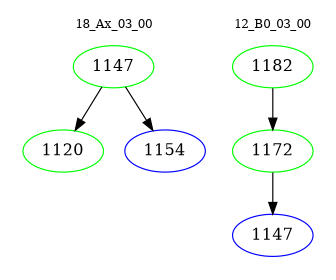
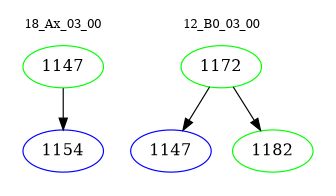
edge "1182" -> "1172": reversed
node "1120": removed
